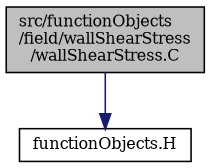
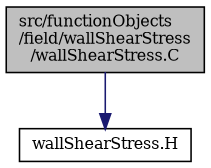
node "functionObjects.H": label "functionObjects.H" -> "wallShearStress.H"
